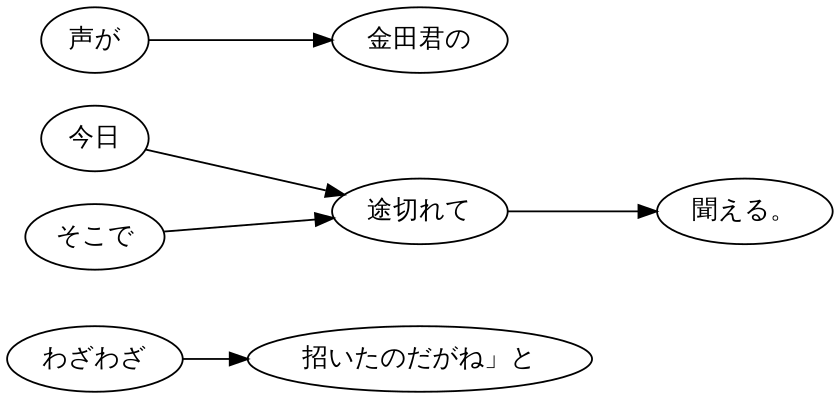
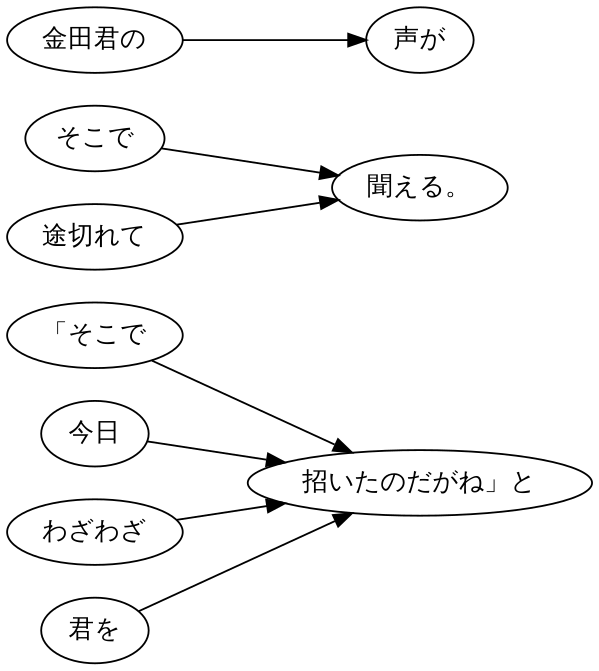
edge "声が" -> "金田君の": reversed
edge "今日" -> "途切れて": now "今日" -> "招いたのだがね」と"
edge "そこで" -> "途切れて": now "そこで" -> "聞える。"
node "「そこで": added
node "君を": added
